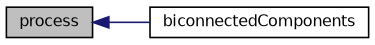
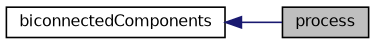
edge "biconnectedComponents" -> "process": reversed
